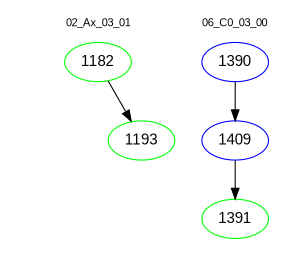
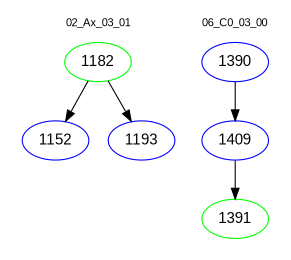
node "1152": added
node "1193": color green -> blue
